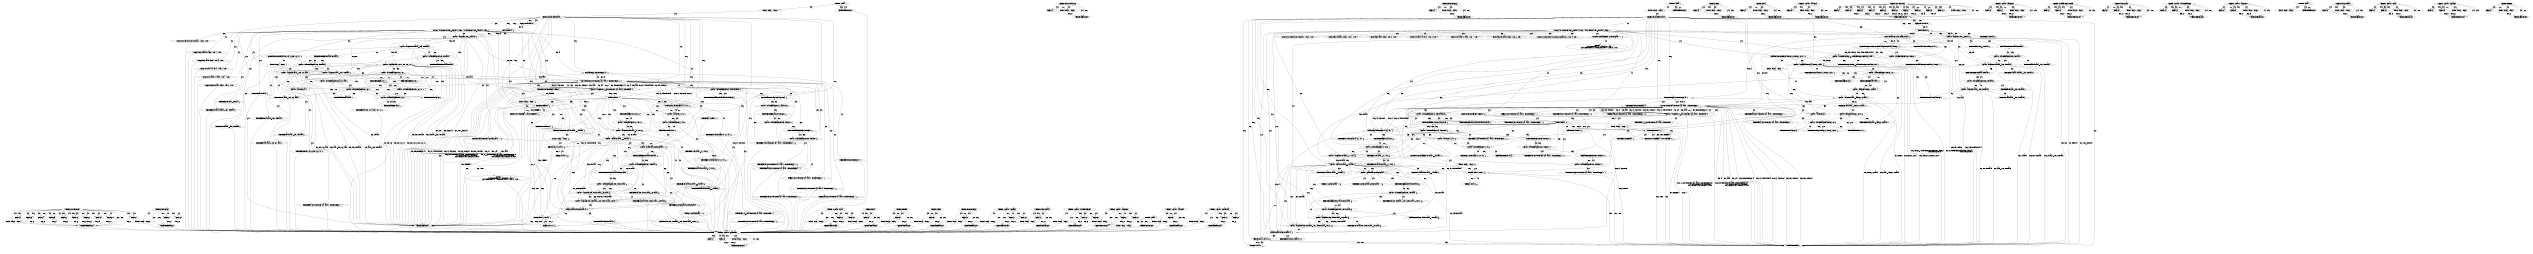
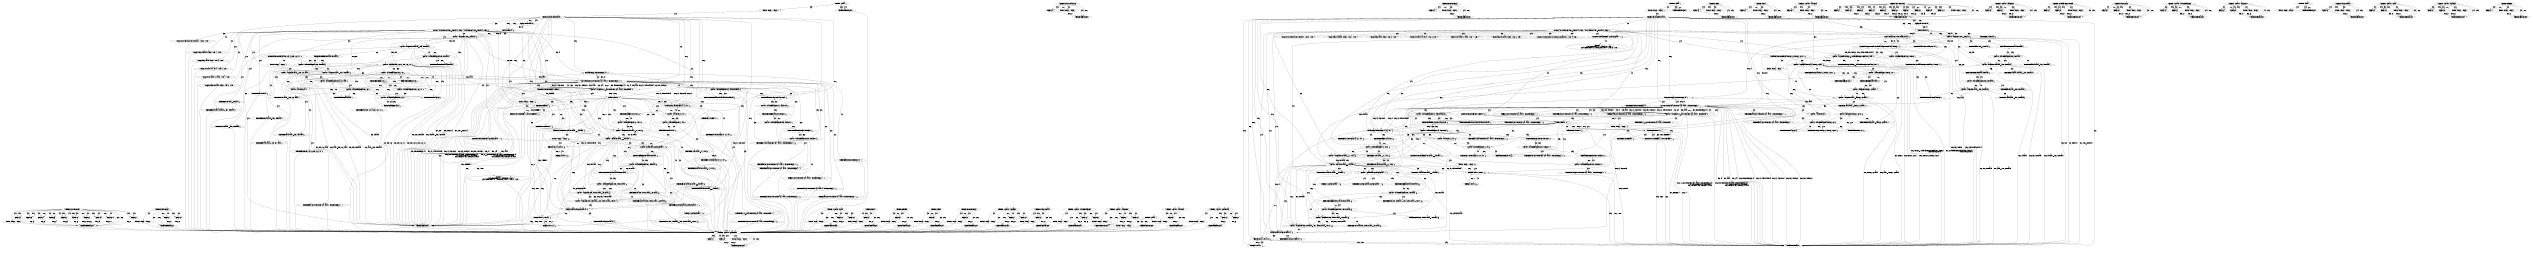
edge "(<operator>.assignment,daddr = inet->opt->faddr)" -> "(IDENTIFIER,inet,daddr = inet->opt->faddr)": now "(<operator>.assignment,daddr = inet->opt->faddr)" -> "(<operator>.indirectFieldAccess,inet->opt->faddr)"
edge "(<operator>.assignment,daddr = inet_opt->opt.faddr)" -> "(IDENTIFIER,daddr,daddr = inet_opt->opt.faddr)": label "DDG: p6" -> "AST: "
edge "(IDENTIFIER,daddr,daddr = inet_opt->opt.faddr)" -> "(<operator>.fieldAccess,inet_opt->opt.srr)": now "(<operator>.logicalAnd,inet_opt && inet_opt->opt.srr)" -> "(<operator>.fieldAccess,inet_opt->opt.srr)"
